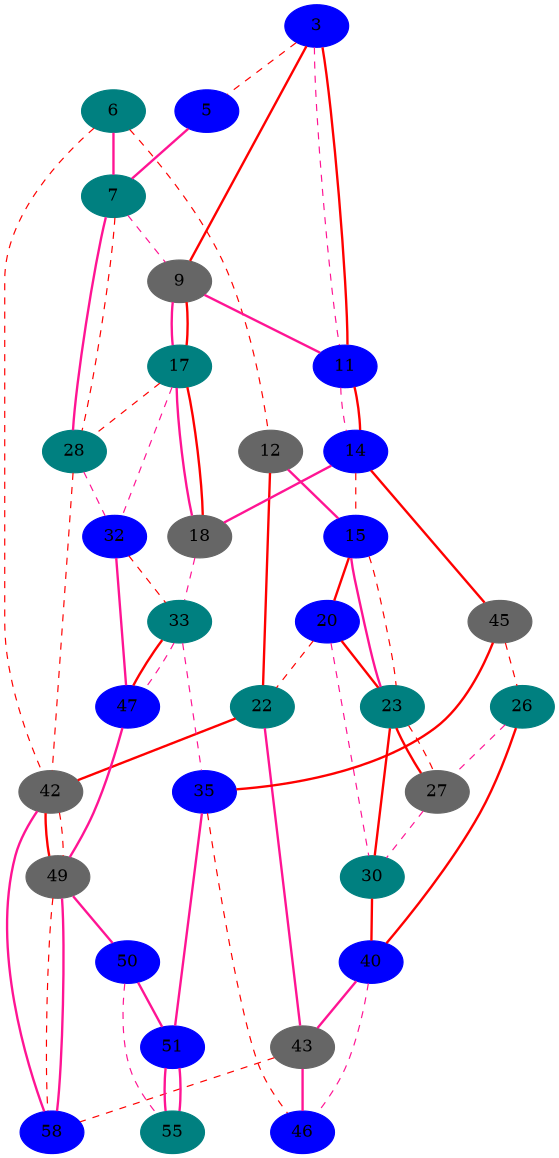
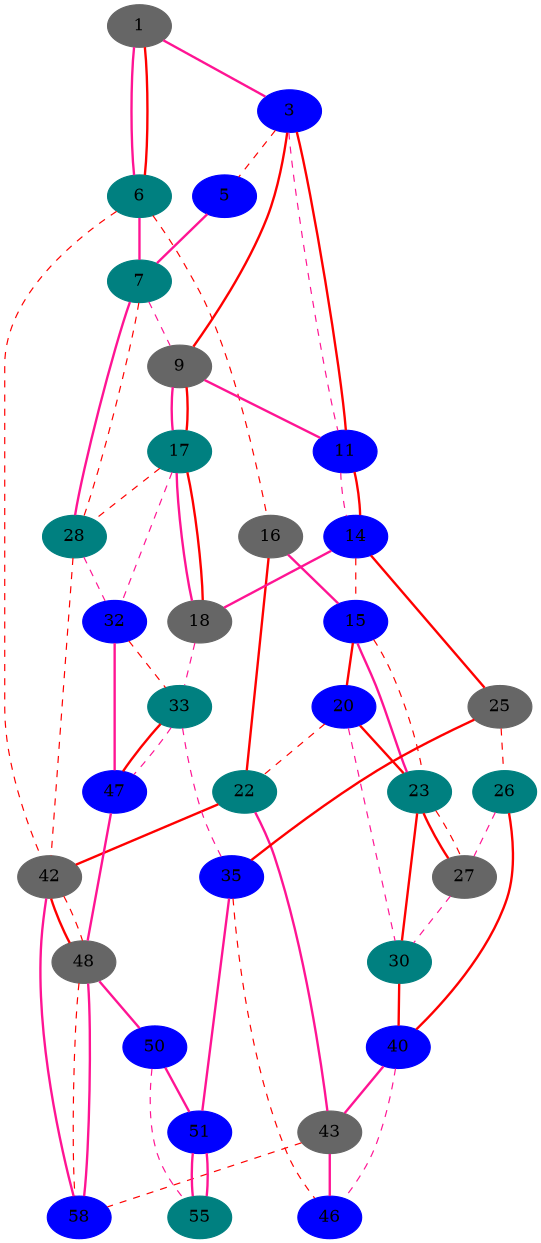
node "1": added
node "12": label "12" -> "16"
node "45": label "45" -> "25"
node "49": label "49" -> "48"
